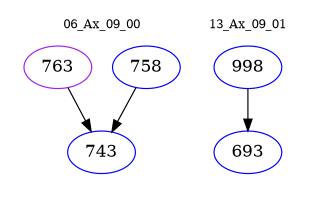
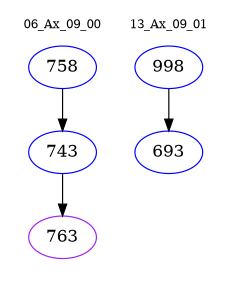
edge "763" -> "743": reversed
